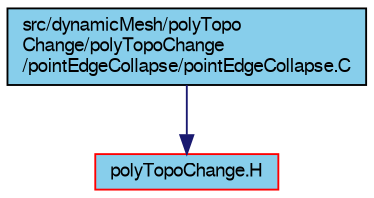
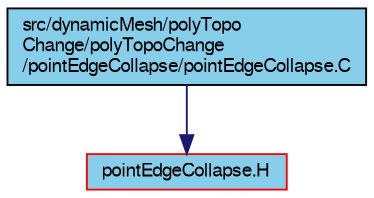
node "polyTopoChange.H": label "polyTopoChange.H" -> "pointEdgeCollapse.H"
